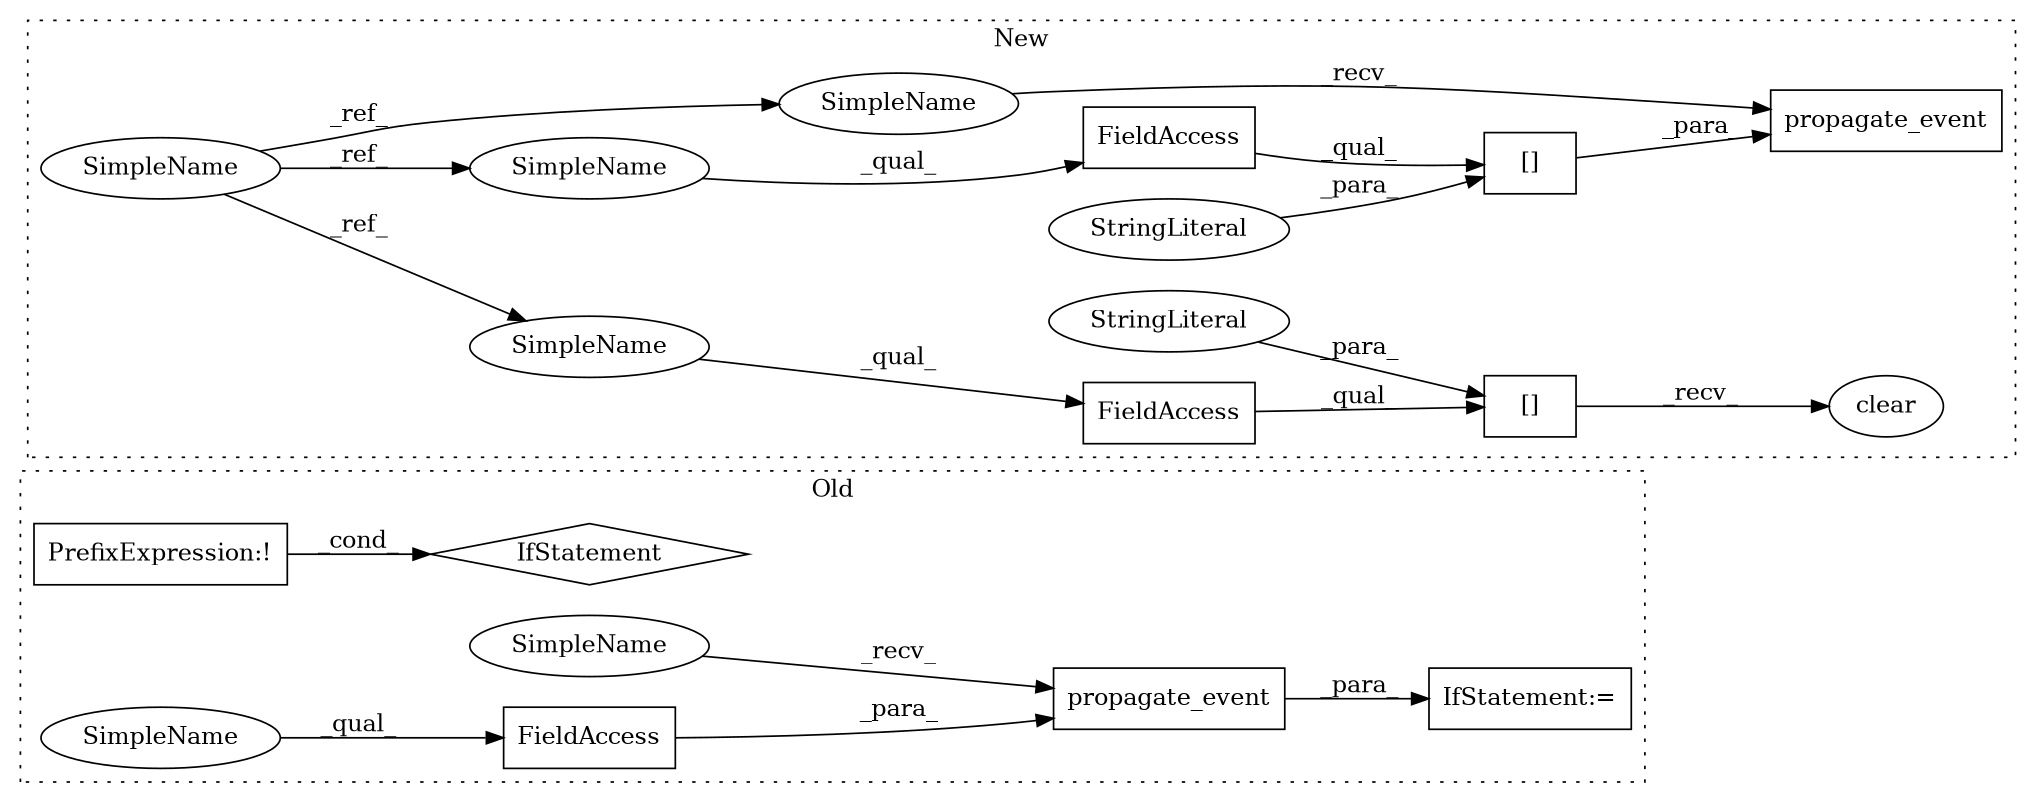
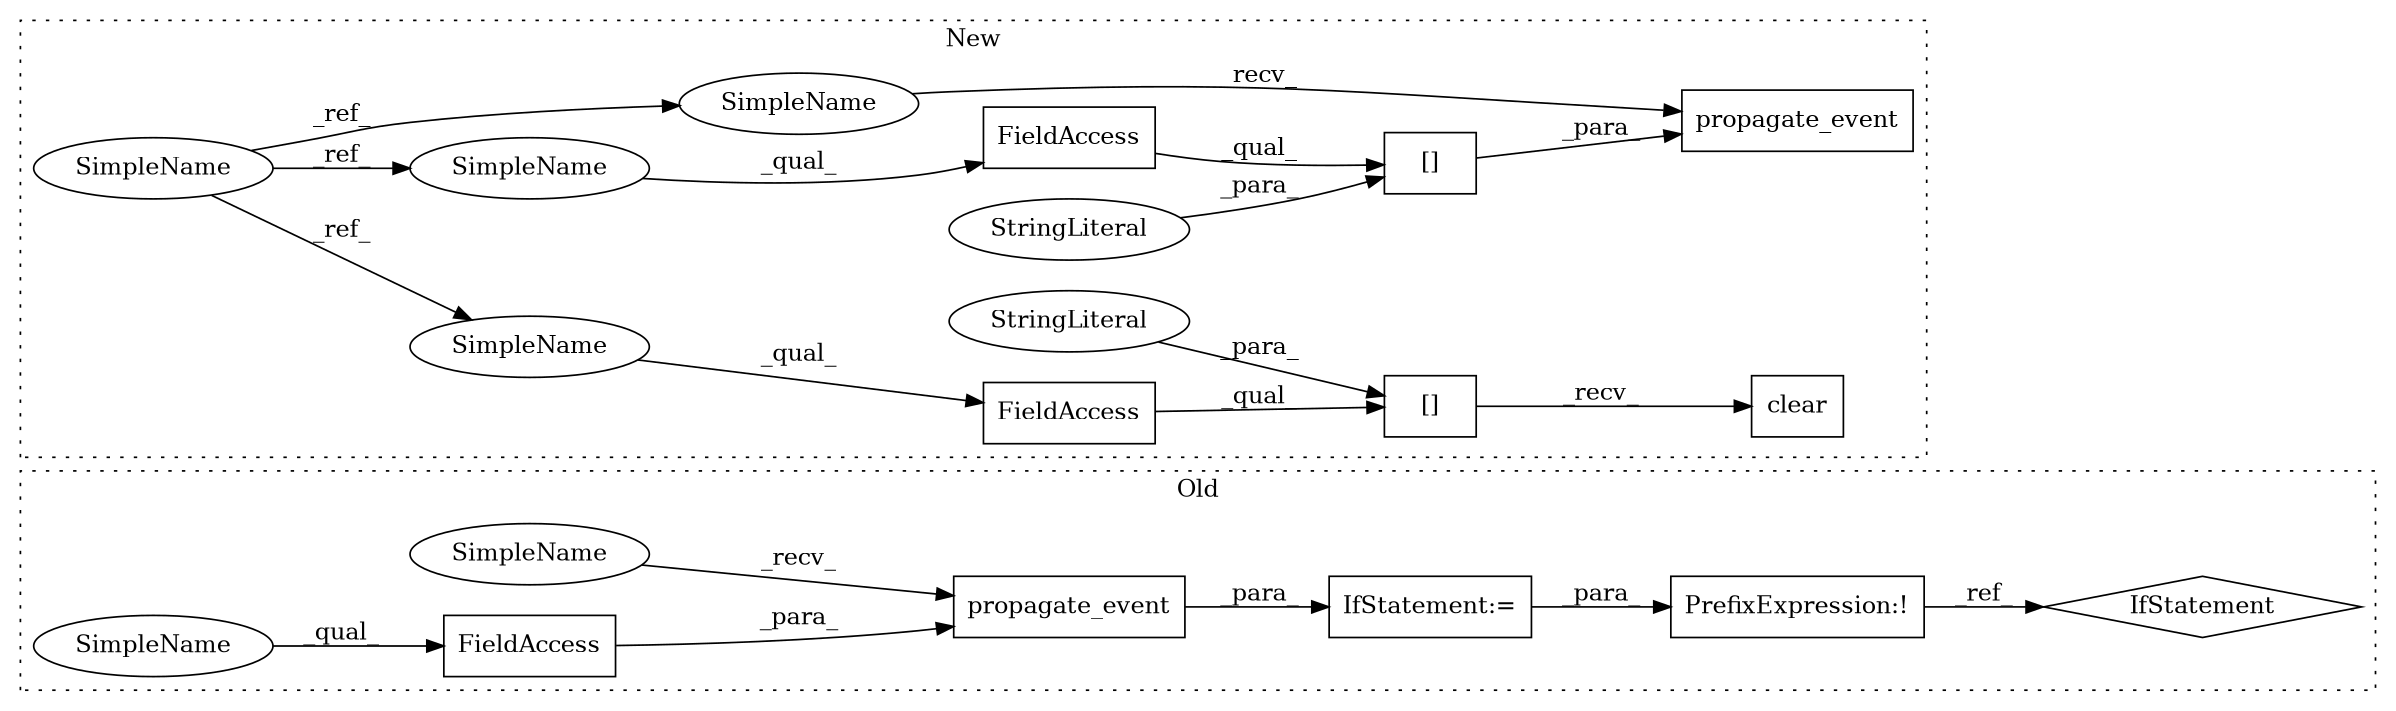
node "clear": shape ellipse -> box
edge "PrefixExpression:!" -> "IfStatement": label "_cond_" -> "_ref_"
edge "IfStatement:=" -> "PrefixExpression:!": added, label "_para_"
